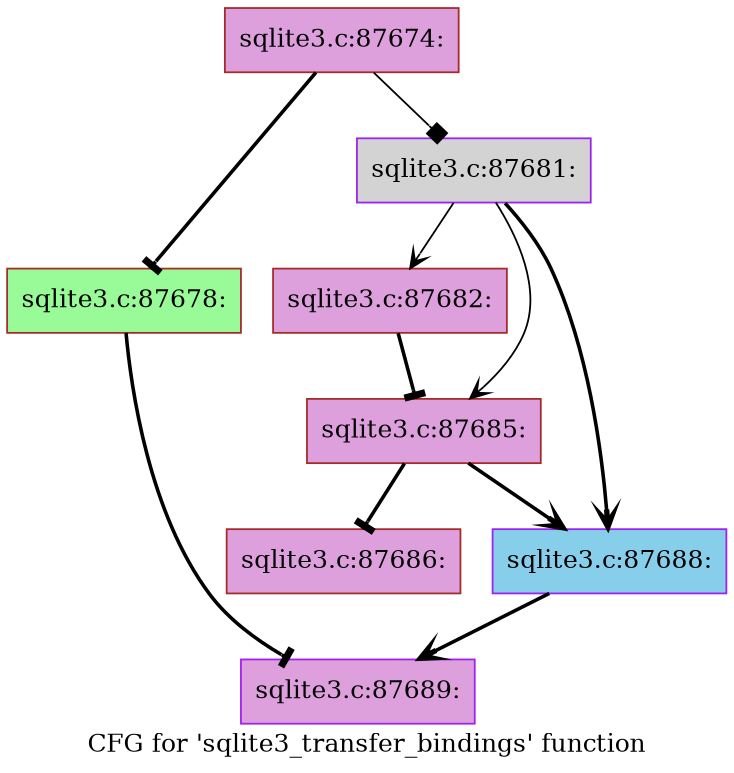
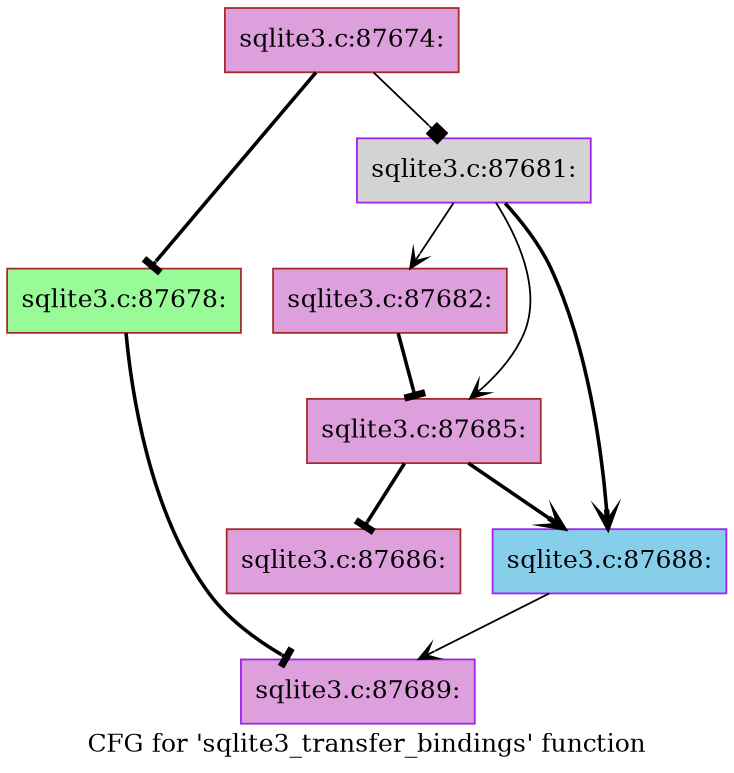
edge "sqlite3.c:87688:" -> "sqlite3.c:87689:": style bold -> solid
